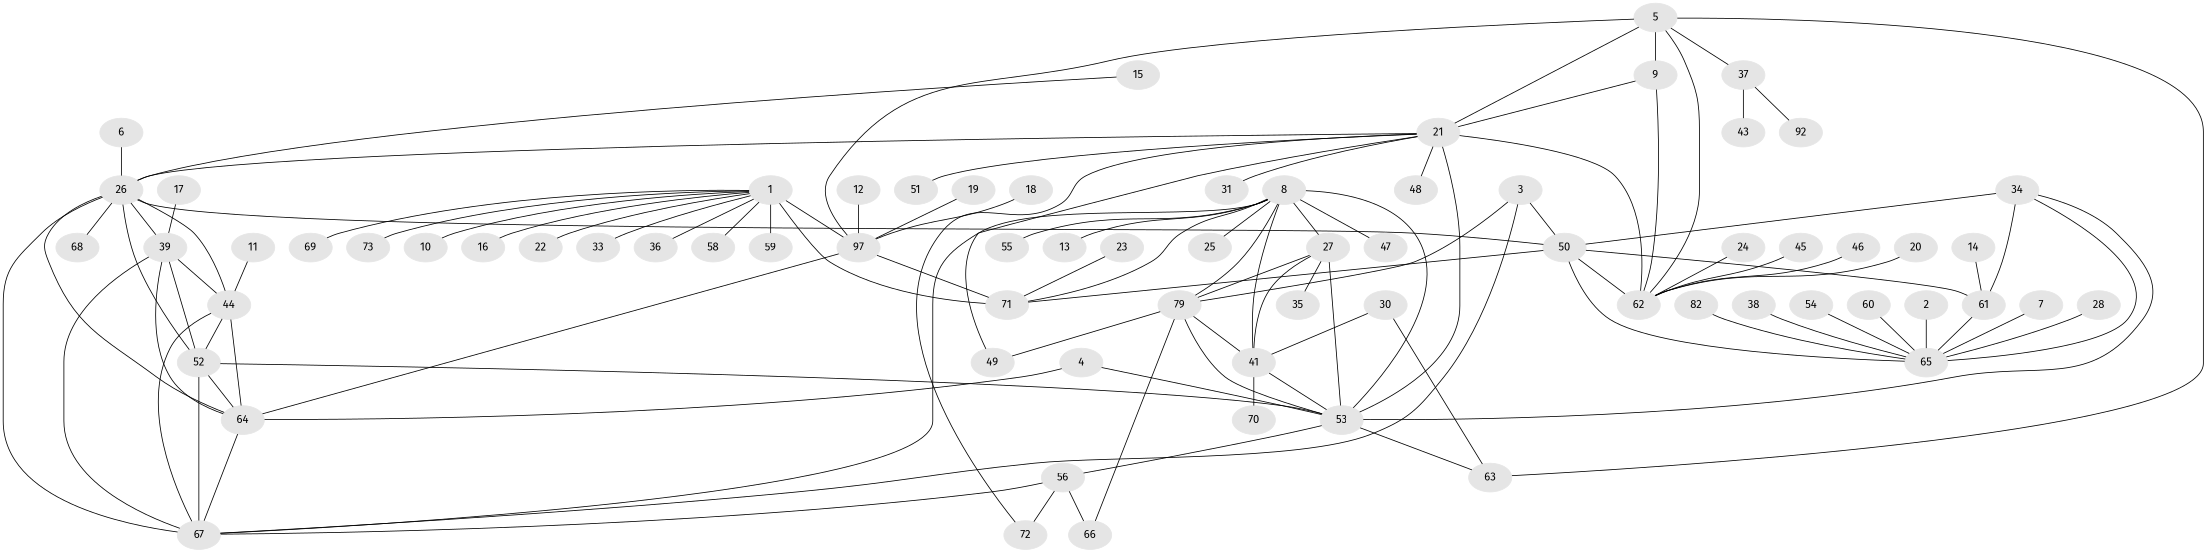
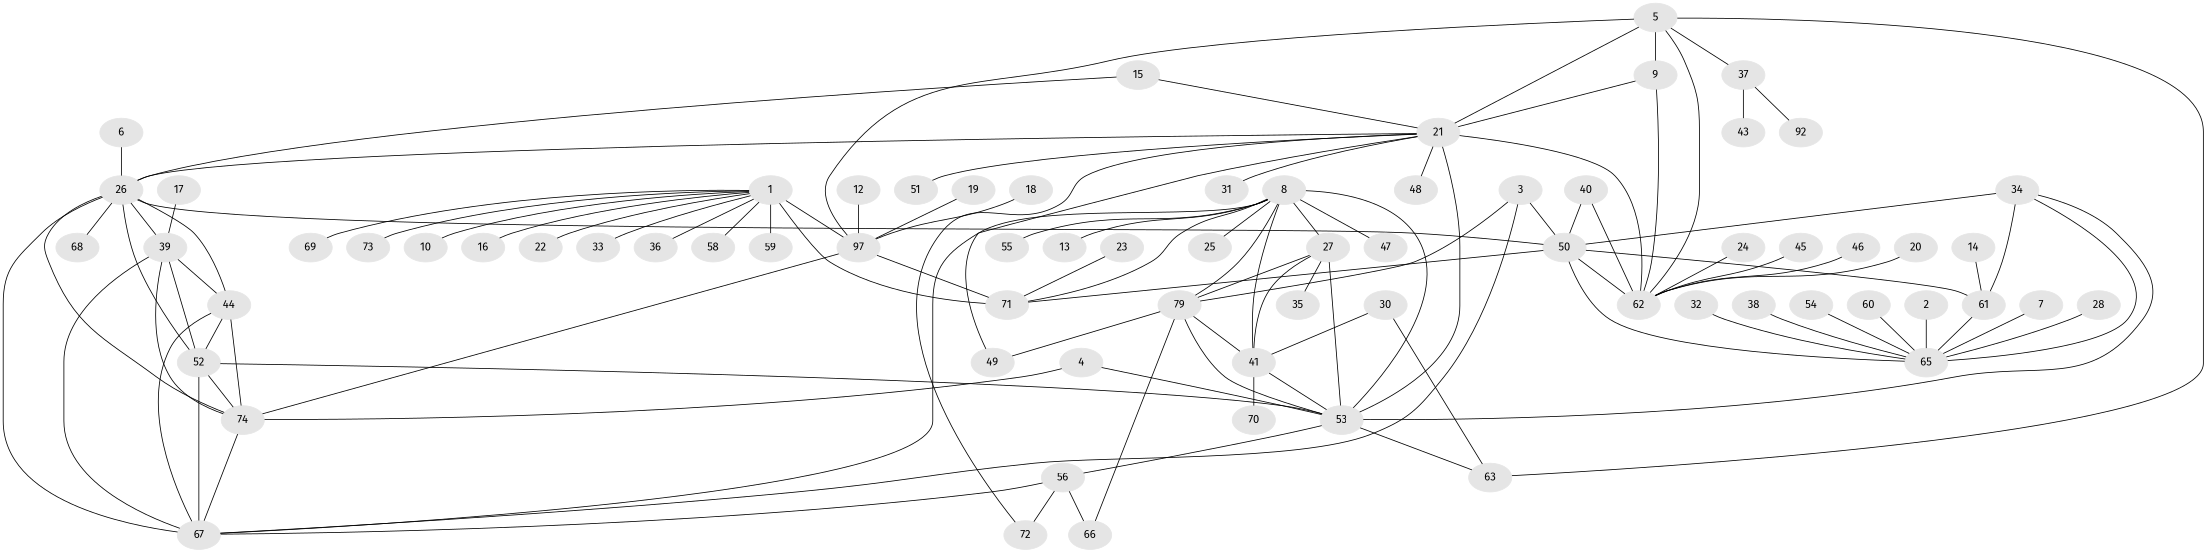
edge "15" -- "21": added
node "40": added
node "11": removed
node "82": label "82" -> "32"
node "64": label "64" -> "74"
